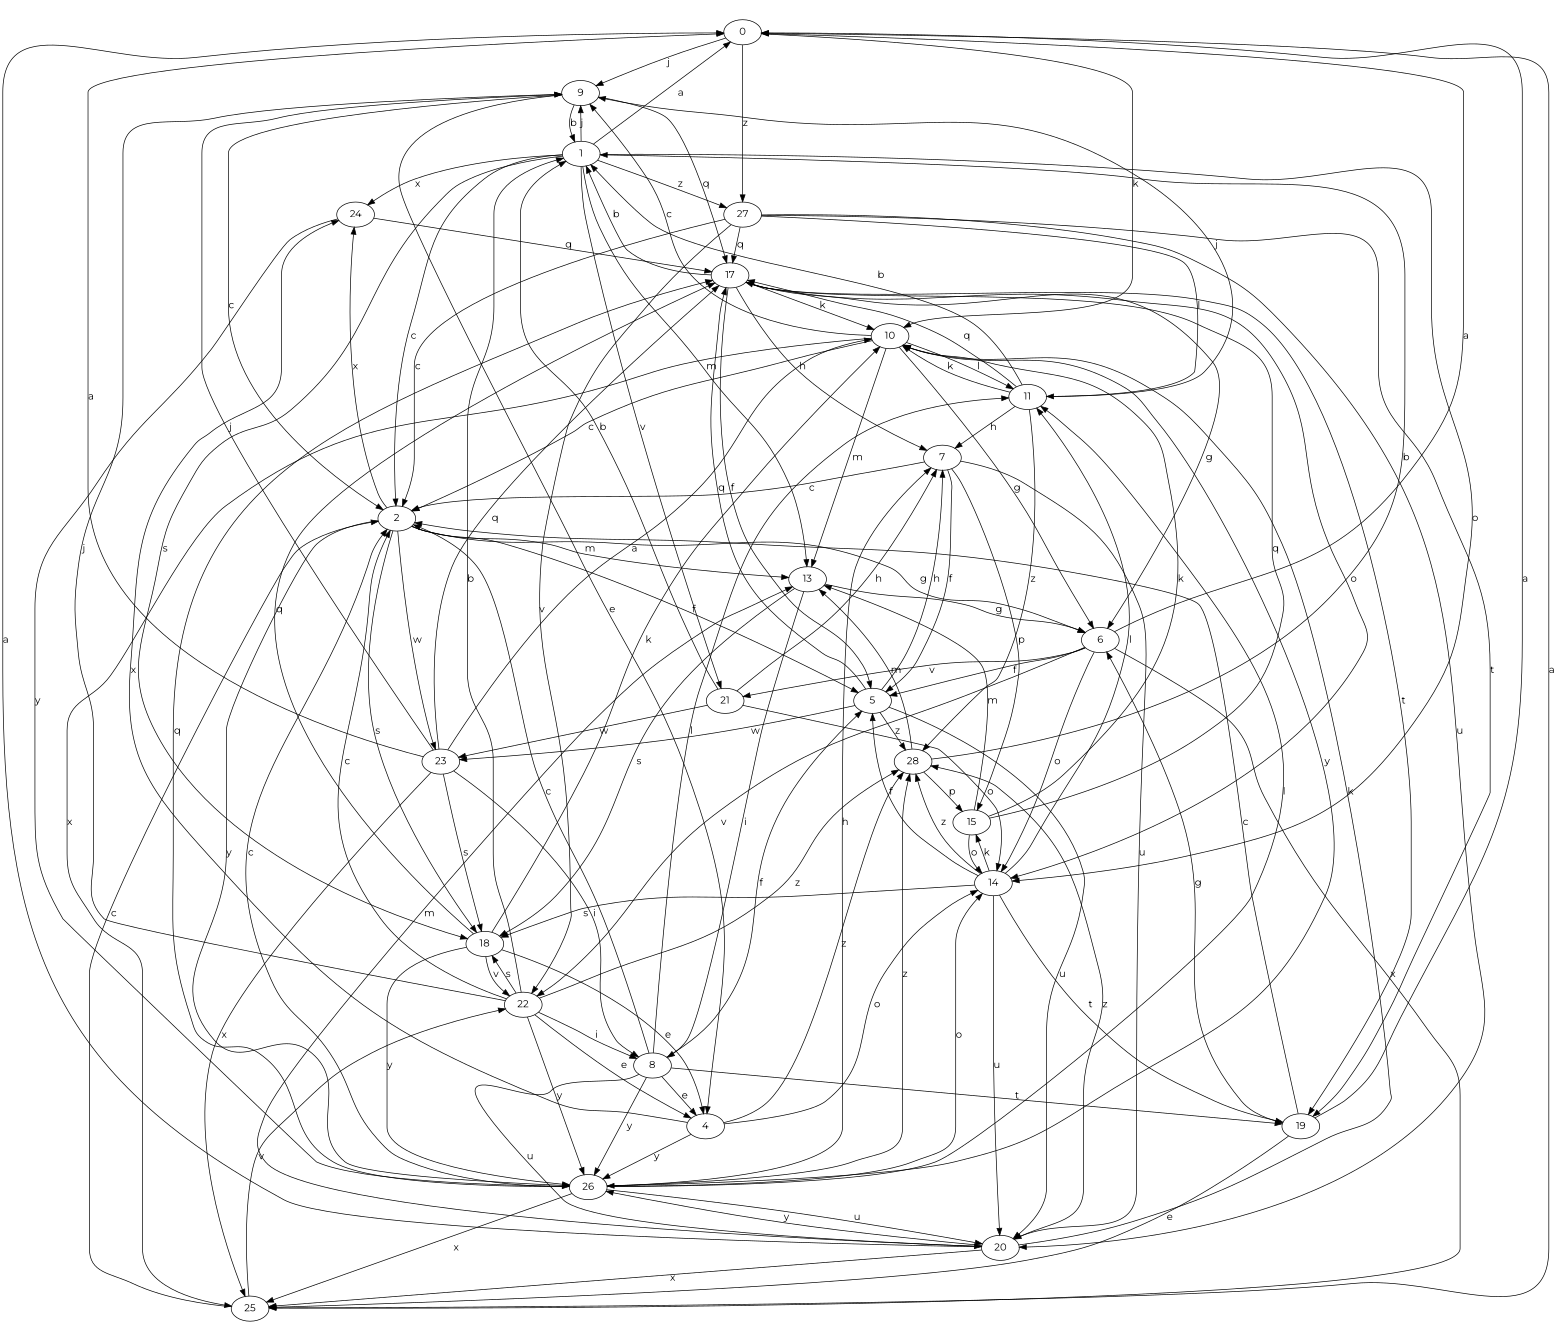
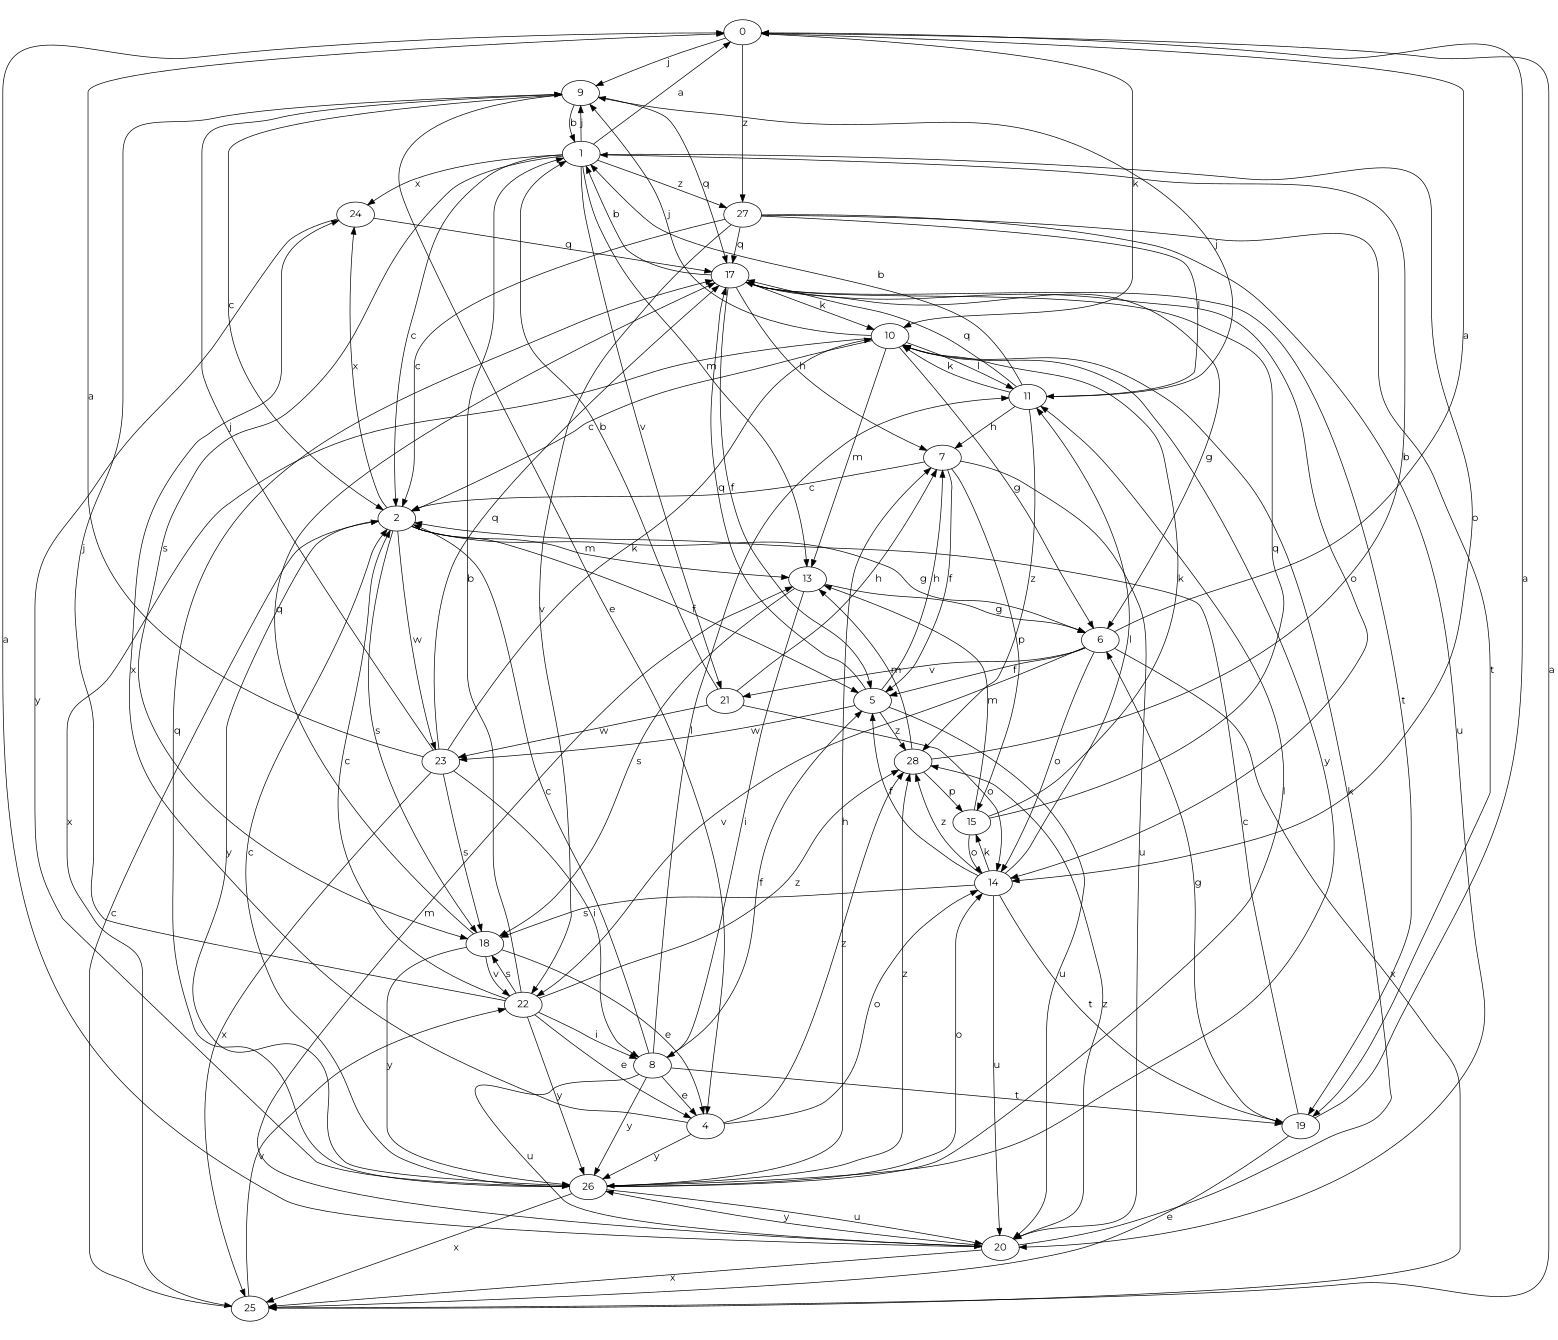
edge "10" -> "9": label "c" -> "j"
edge "23" -> "10": label "a" -> "k"
edge "18" -> "10": removed, label "k"
